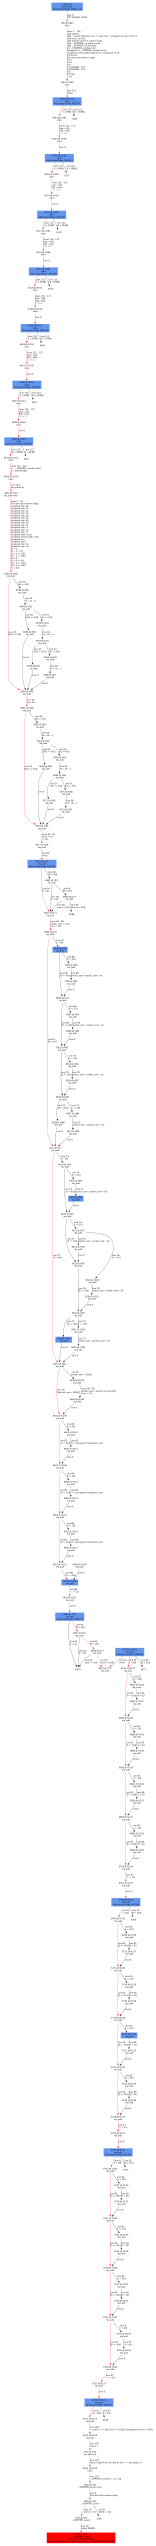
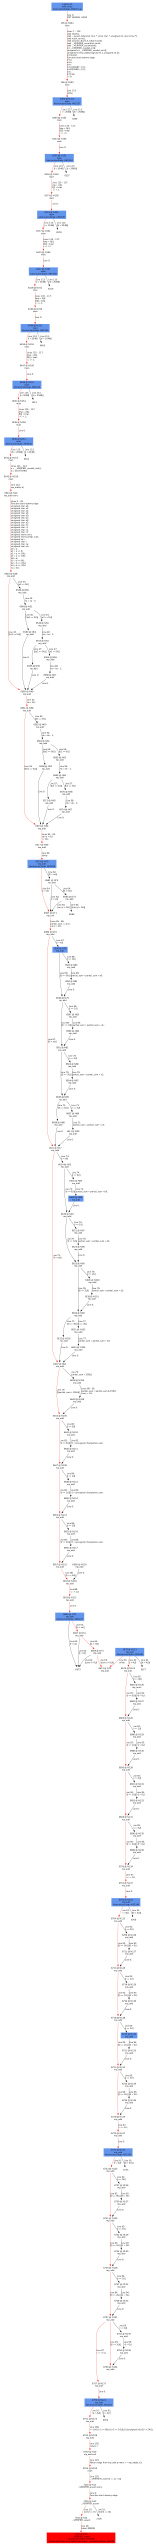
edge "6621 @ N97 mp_add" -> "6626 @ N100 mp_add": now "6625 @ N96 mp_add" -> "6626 @ N100 mp_add"
node "6632 @ N102 mp_add": fillcolor cornflowerblue -> white
node "6662 @ N118 mp_add": fillcolor cornflowerblue -> white
edge "6756 @ N134 mp_add" -> "6757 @ N137 mp_add": now "6751 @ N131 mp_add" -> "6757 @ N137 mp_add"
